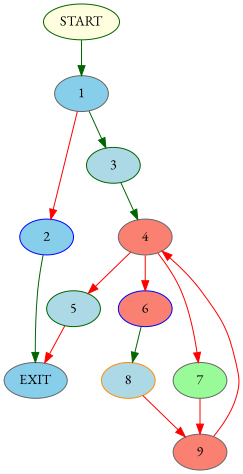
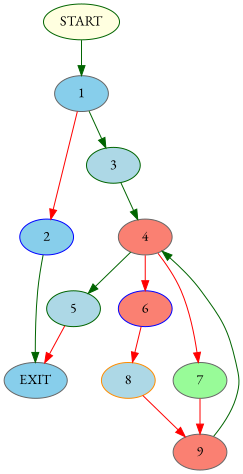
edge "4" -> "5": color red -> darkgreen
edge "6" -> "8": color darkgreen -> red
edge "9" -> "4": color red -> darkgreen
